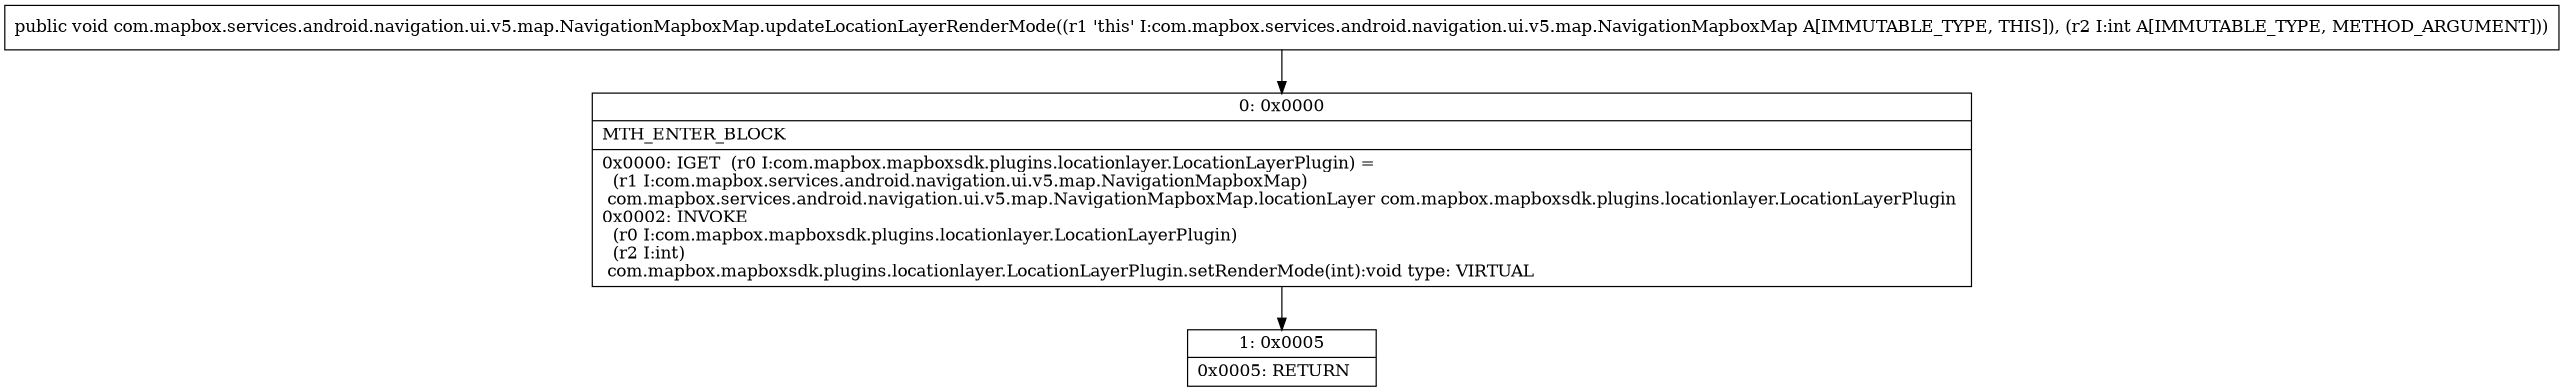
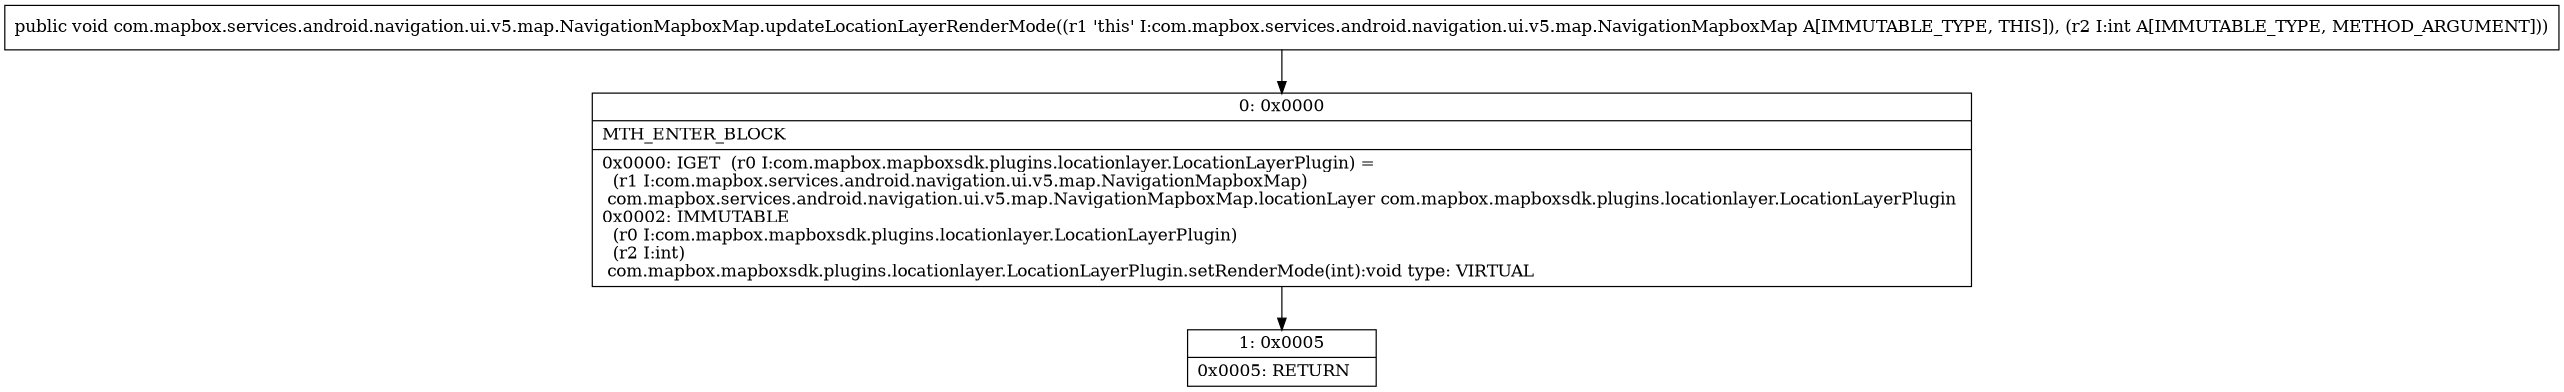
node "0: 0x0000": text "0x0002: INVOKE" -> "0x0002: IMMUTABLE"
